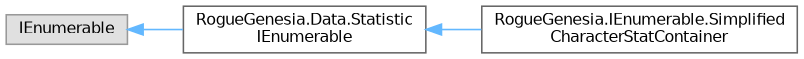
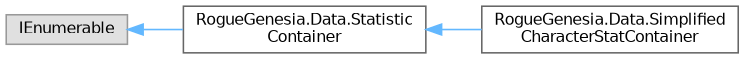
node "RogueGenesia.Data.Statistic IEnumerable": label "RogueGenesia.Data.Statistic IEnumerable" -> "RogueGenesia.Data.Statistic Container"
node "RogueGenesia.IEnumerable.Simplified CharacterStatContainer": label "RogueGenesia.IEnumerable.Simplified CharacterStatContainer" -> "RogueGenesia.Data.Simplified CharacterStatContainer"
